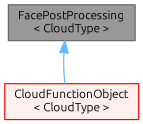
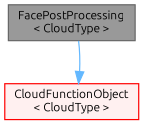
edge "CloudFunctionObject < CloudType >" -> "FacePostProcessing < CloudType >": reversed
